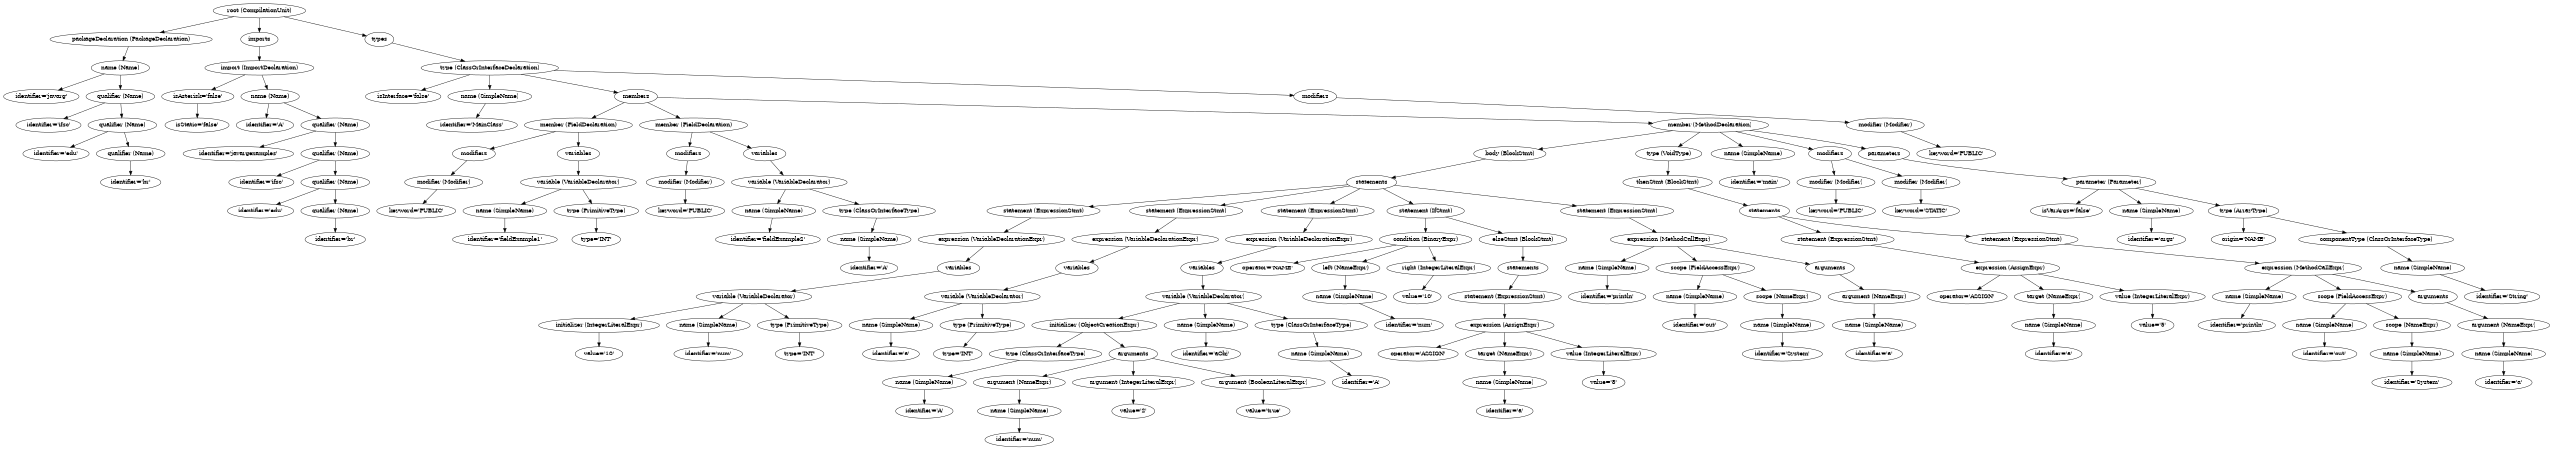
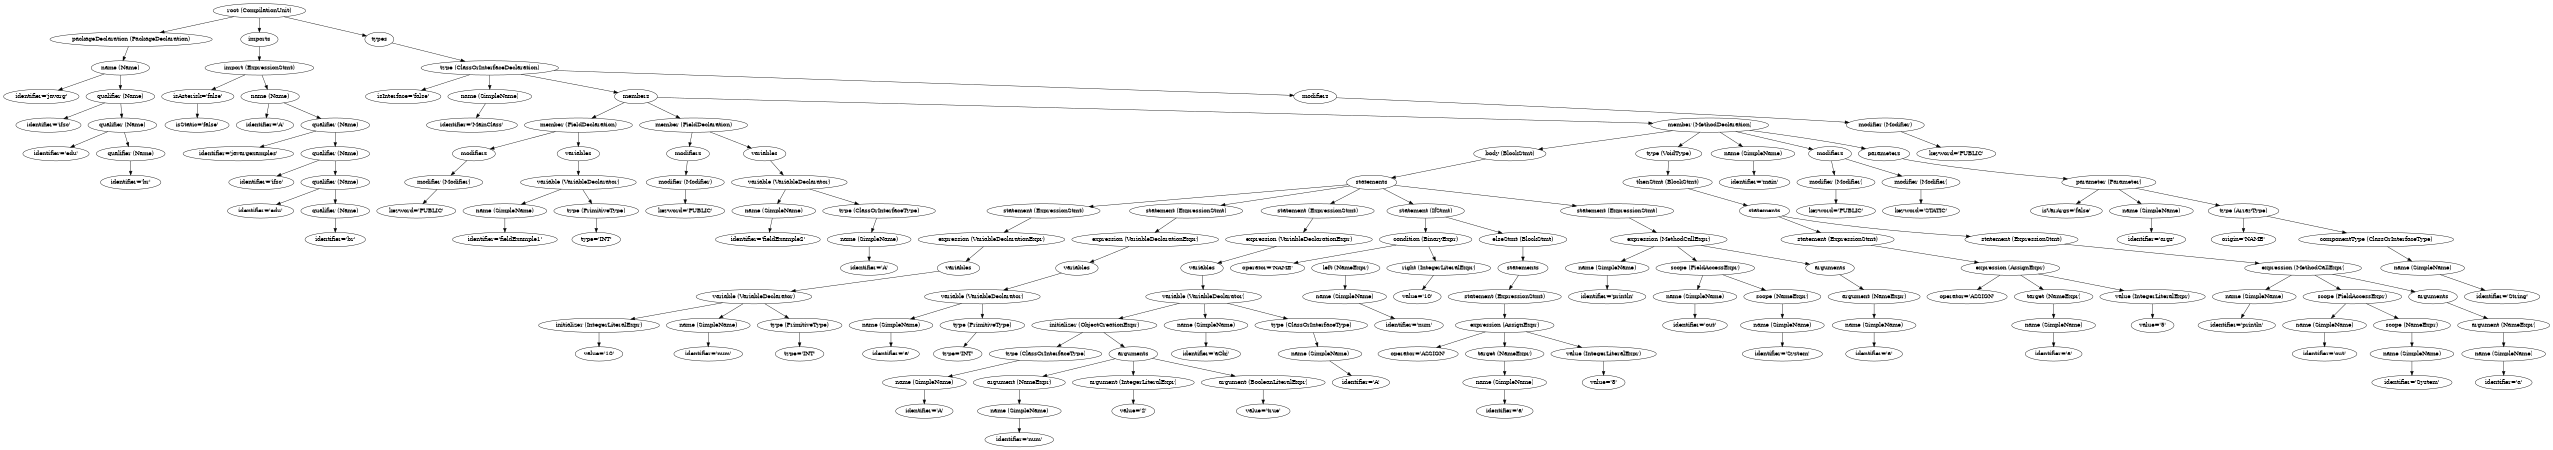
node "import (ImportDeclaration)": label "import (ImportDeclaration)" -> "import (ExpressionStmt)"
edge "condition (BinaryExpr)" -> "left (NameExpr)": removed
